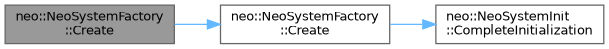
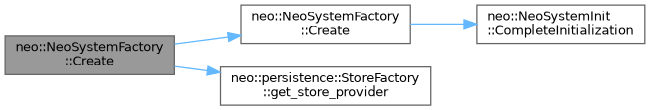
node "neo::persistence::StoreFactory ::get_store_provider": added
